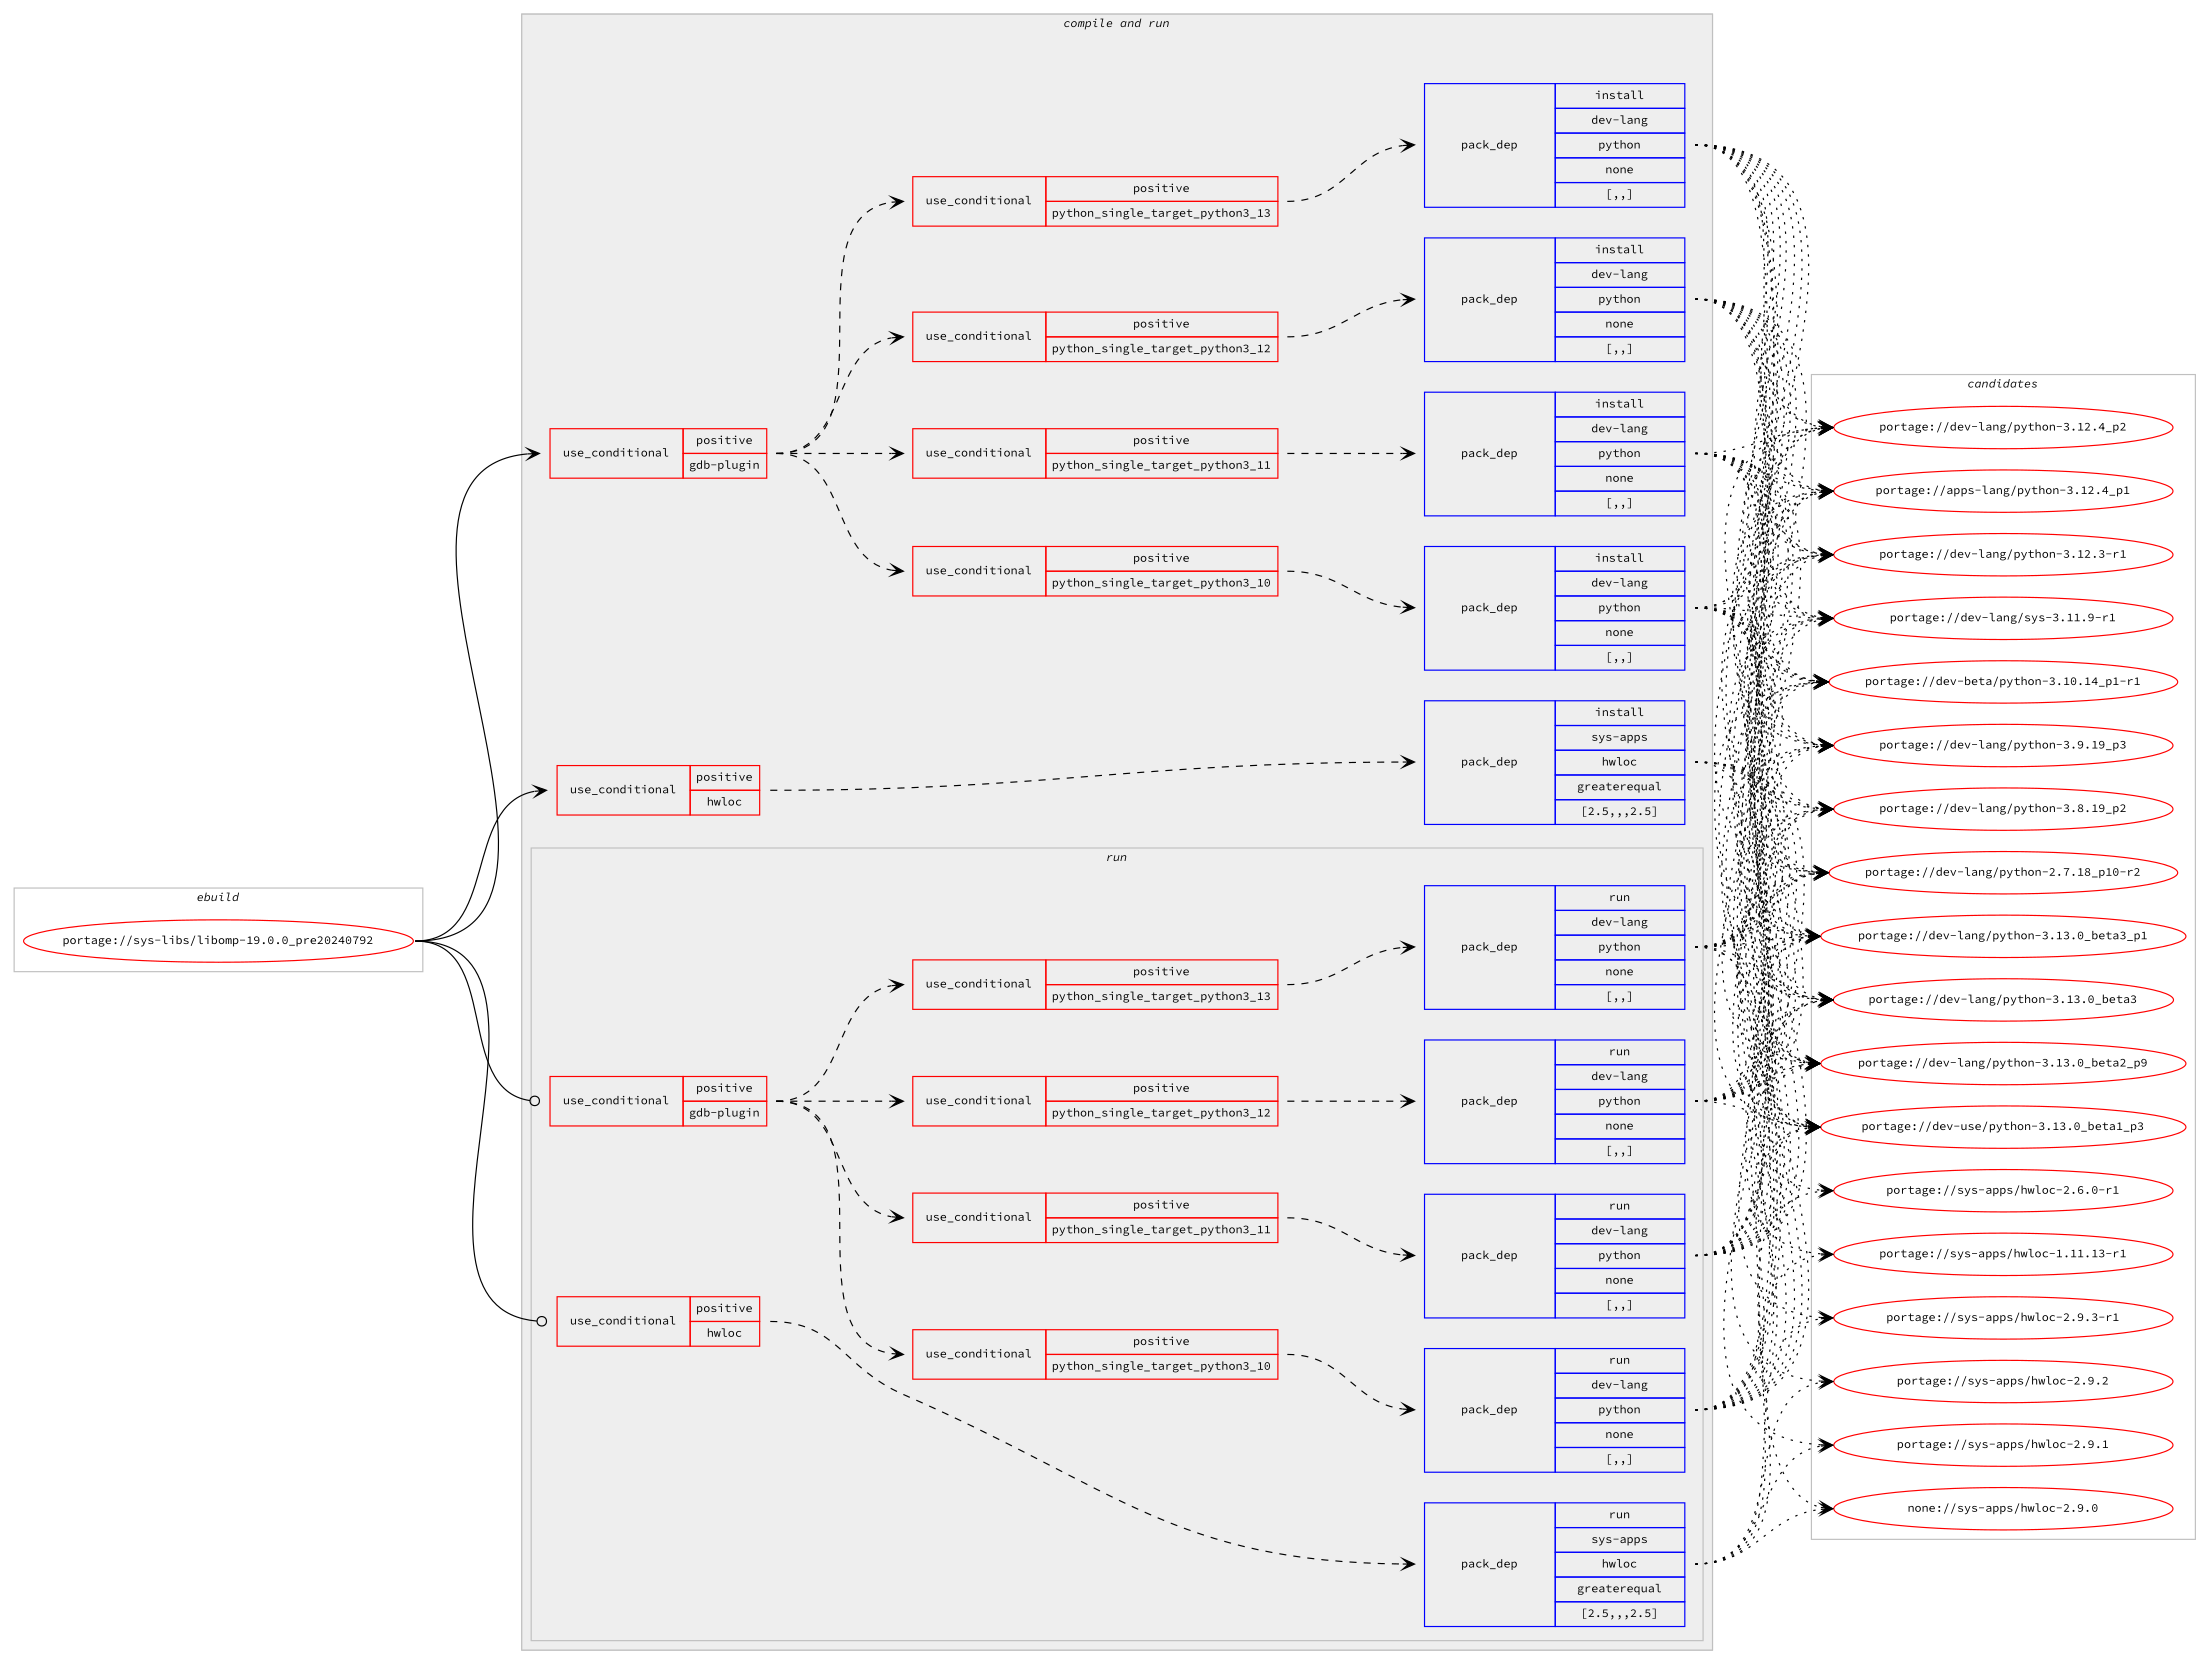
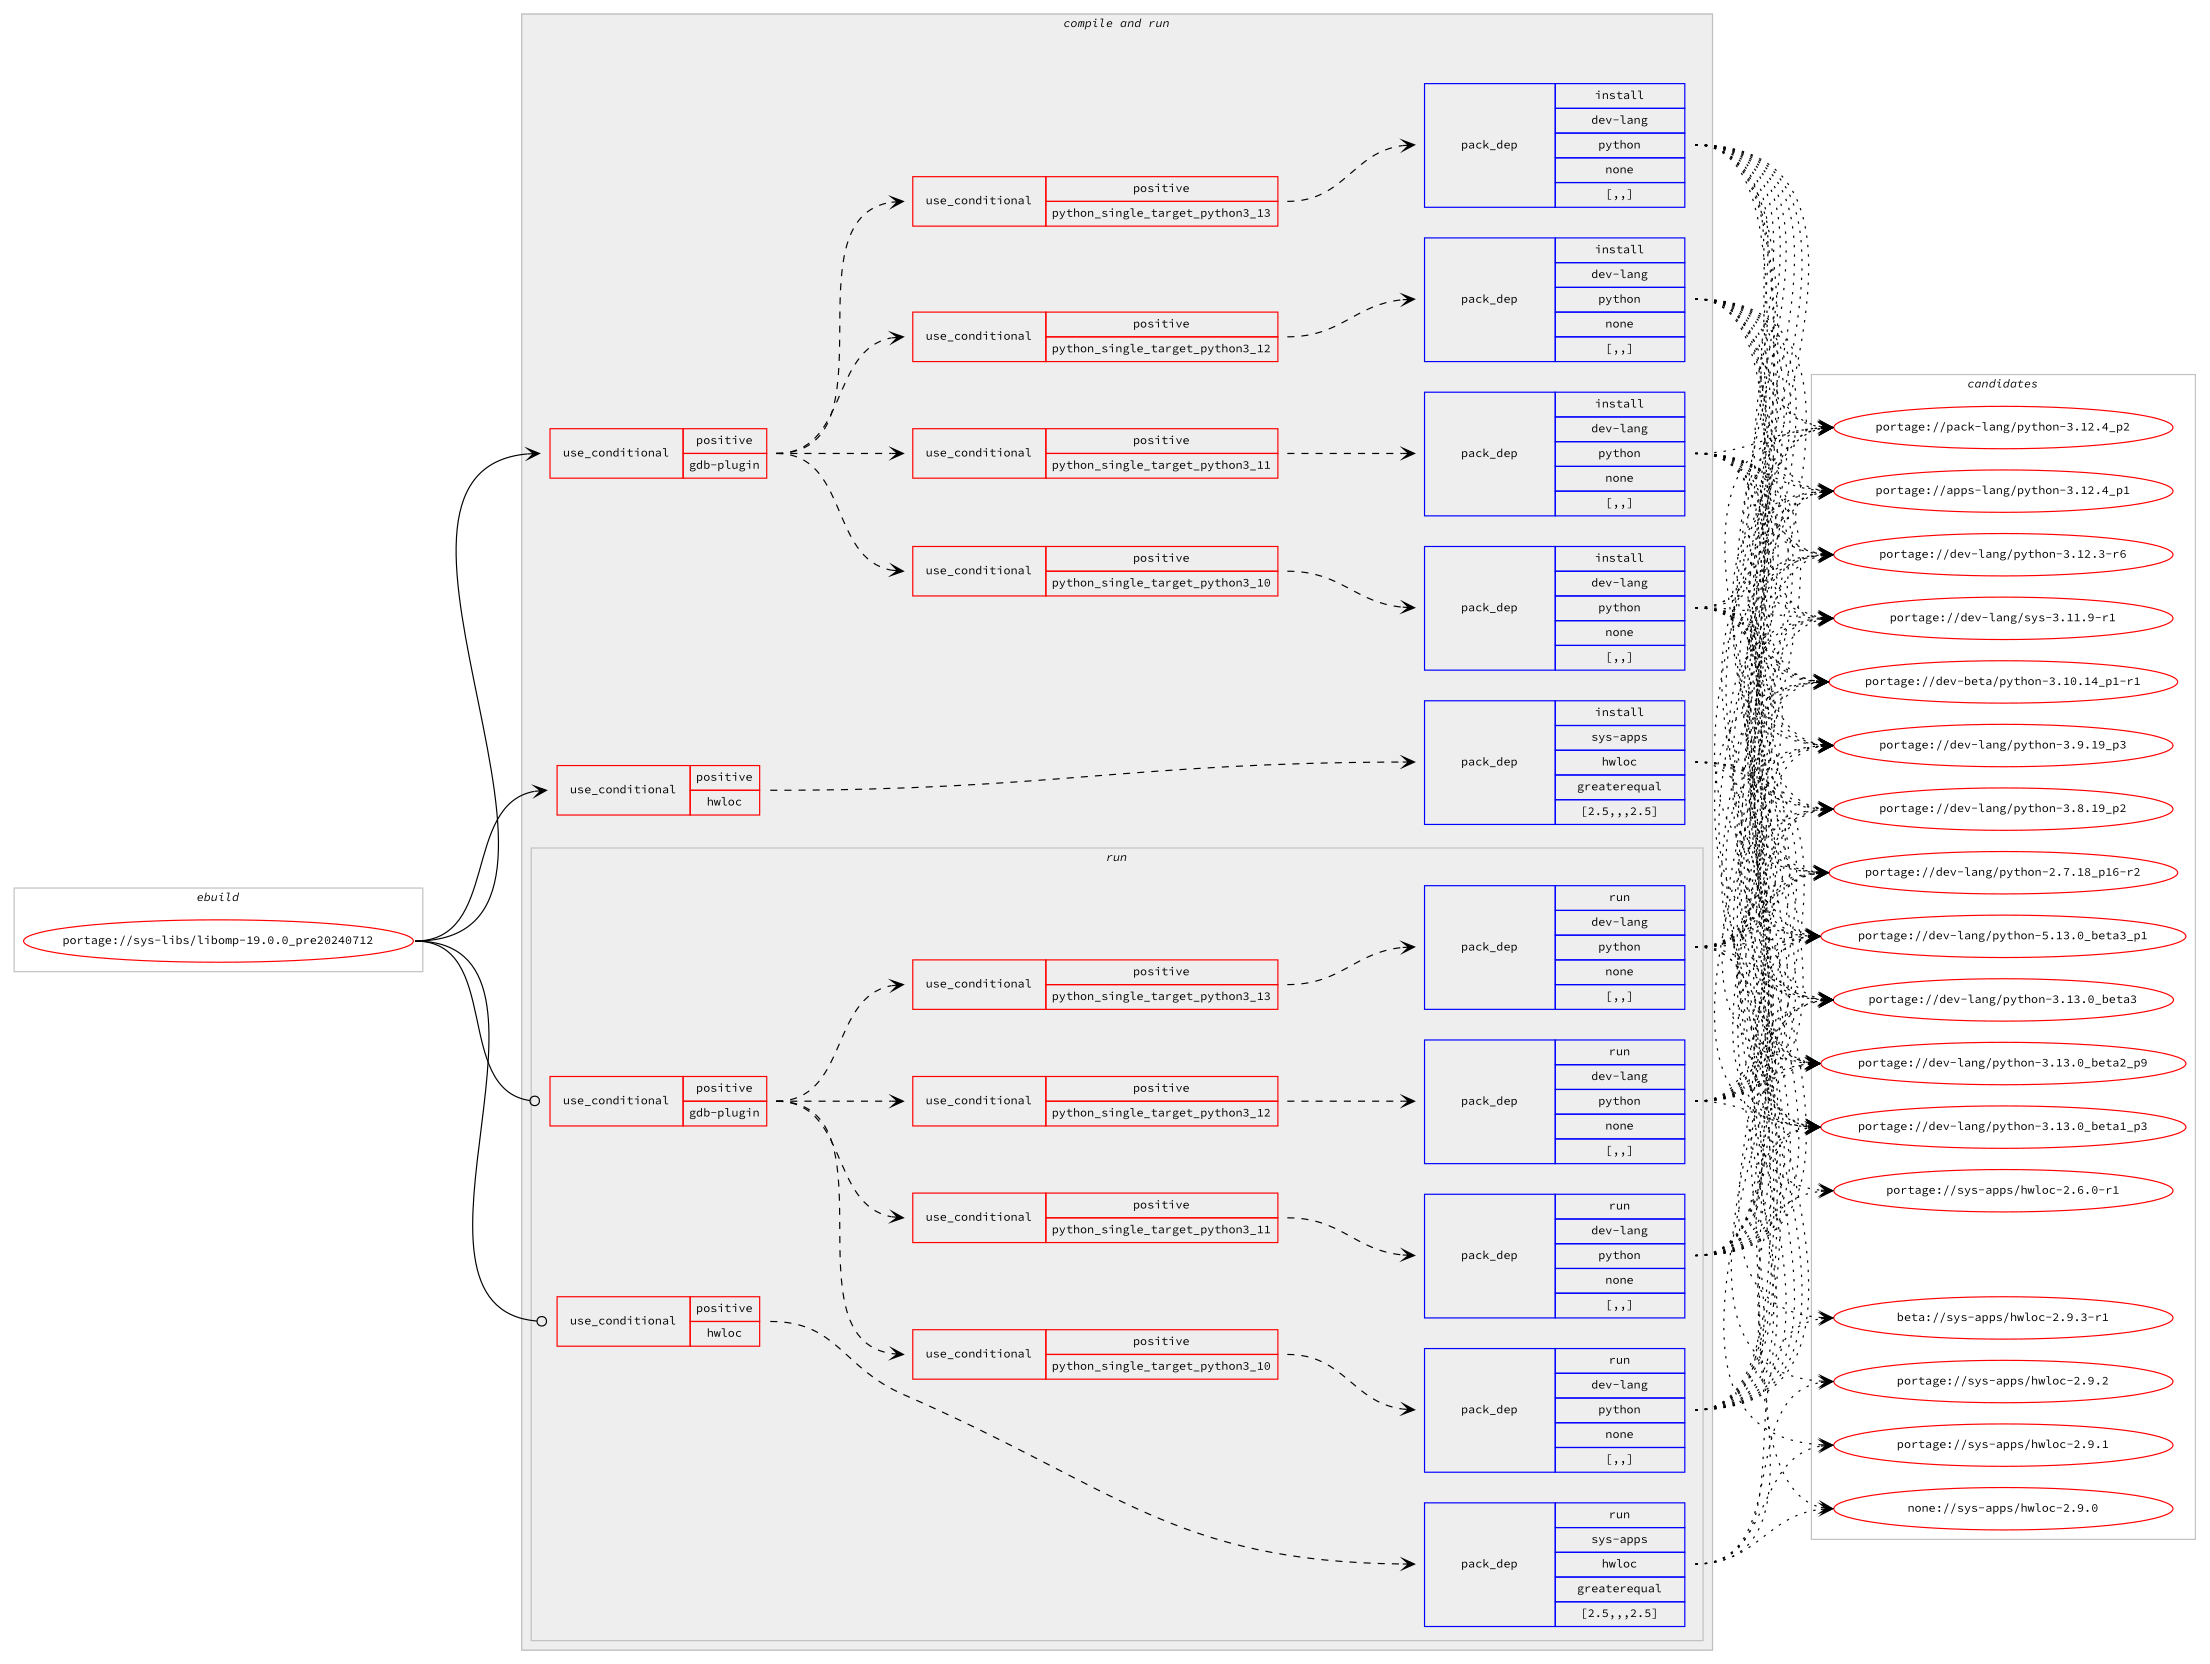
node "portage://dev-lang/python-3.12.4_p2": label "portage://dev-lang/python-3.12.4_p2" -> "portage://pack-lang/python-3.12.4_p2"
node "portage://dev-lang/python-3.12.3-r1": label "portage://dev-lang/python-3.12.3-r1" -> "portage://dev-lang/python-3.12.3-r6"
node "portage://dev-lang/python-2.7.18_p10-r2": label "portage://dev-lang/python-2.7.18_p10-r2" -> "portage://dev-lang/python-2.7.18_p16-r2"
node "portage://dev-lang/python-3.13.0_beta3_p1": label "portage://dev-lang/python-3.13.0_beta3_p1" -> "portage://dev-lang/python-5.13.0_beta3_p1"
node "portage://sys-libs/libomp-19.0.0_pre20240792": label "portage://sys-libs/libomp-19.0.0_pre20240792" -> "portage://sys-libs/libomp-19.0.0_pre20240712"
node "portage://dev-use/python-3.13.0_beta1_p3": label "portage://dev-use/python-3.13.0_beta1_p3" -> "portage://dev-lang/python-3.13.0_beta1_p3"
node "portage://sys-apps/hwloc-1.11.13-r1": removed
node "portage://sys-apps/hwloc-2.9.3-r1": label "portage://sys-apps/hwloc-2.9.3-r1" -> "beta://sys-apps/hwloc-2.9.3-r1"
